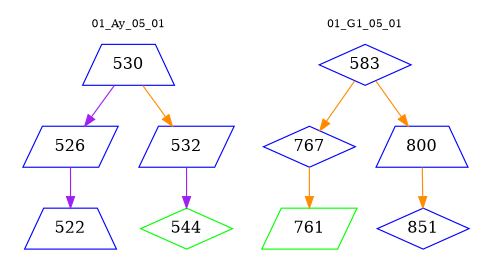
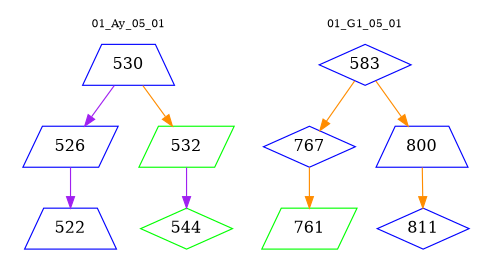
node "532": color blue -> green
node "851": label "851" -> "811"
